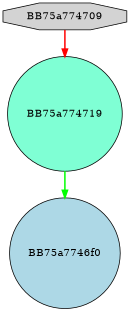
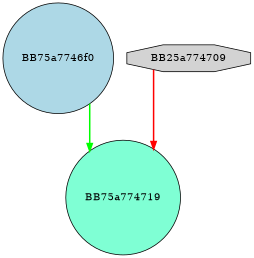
node "BB75a774709": label "BB75a774709" -> "BB25a774709"
edge "BB75a774719" -> "BB75a7746f0": reversed
